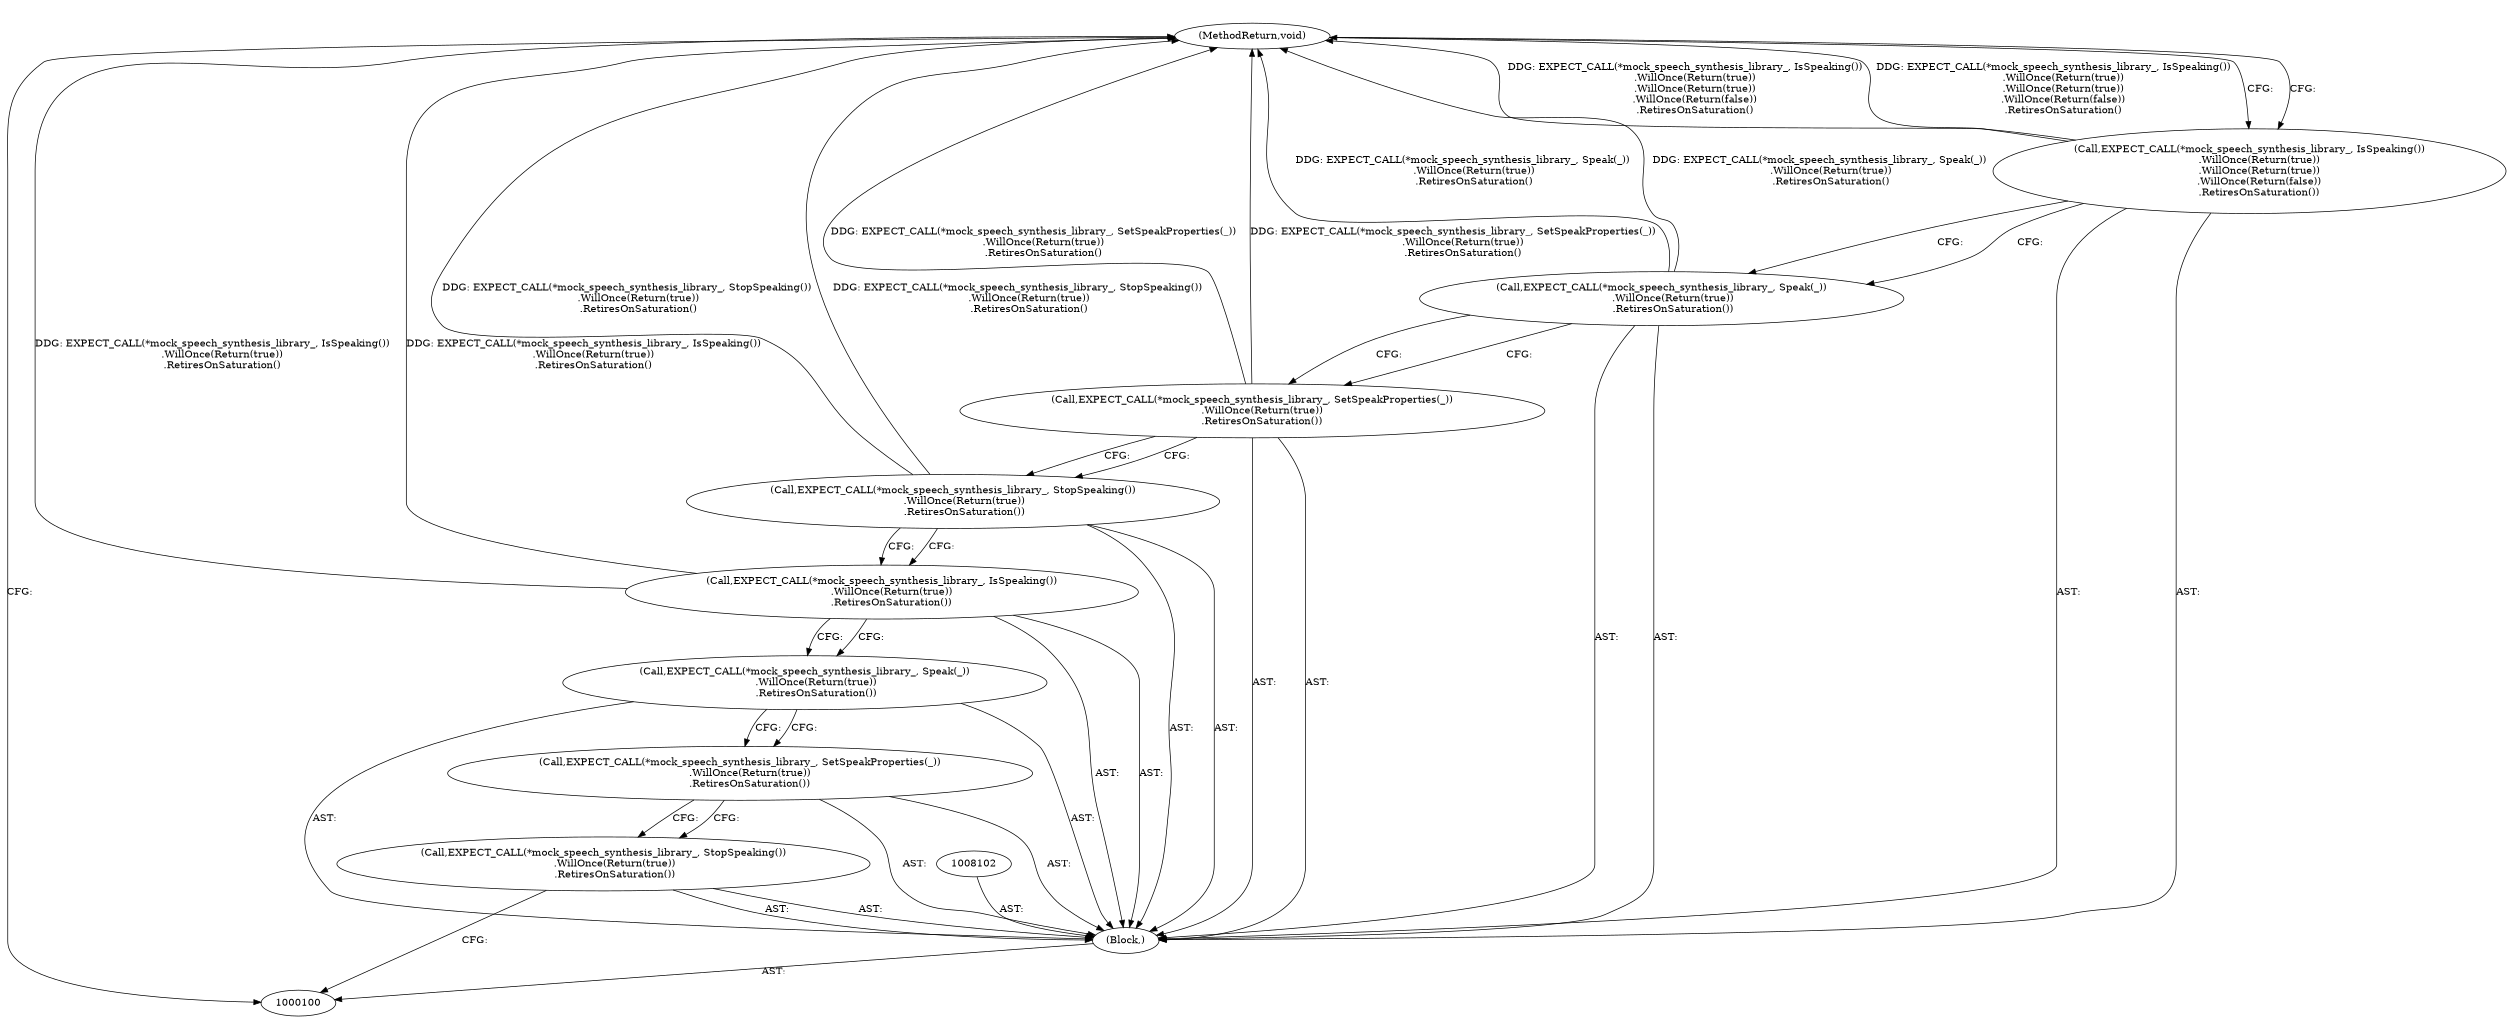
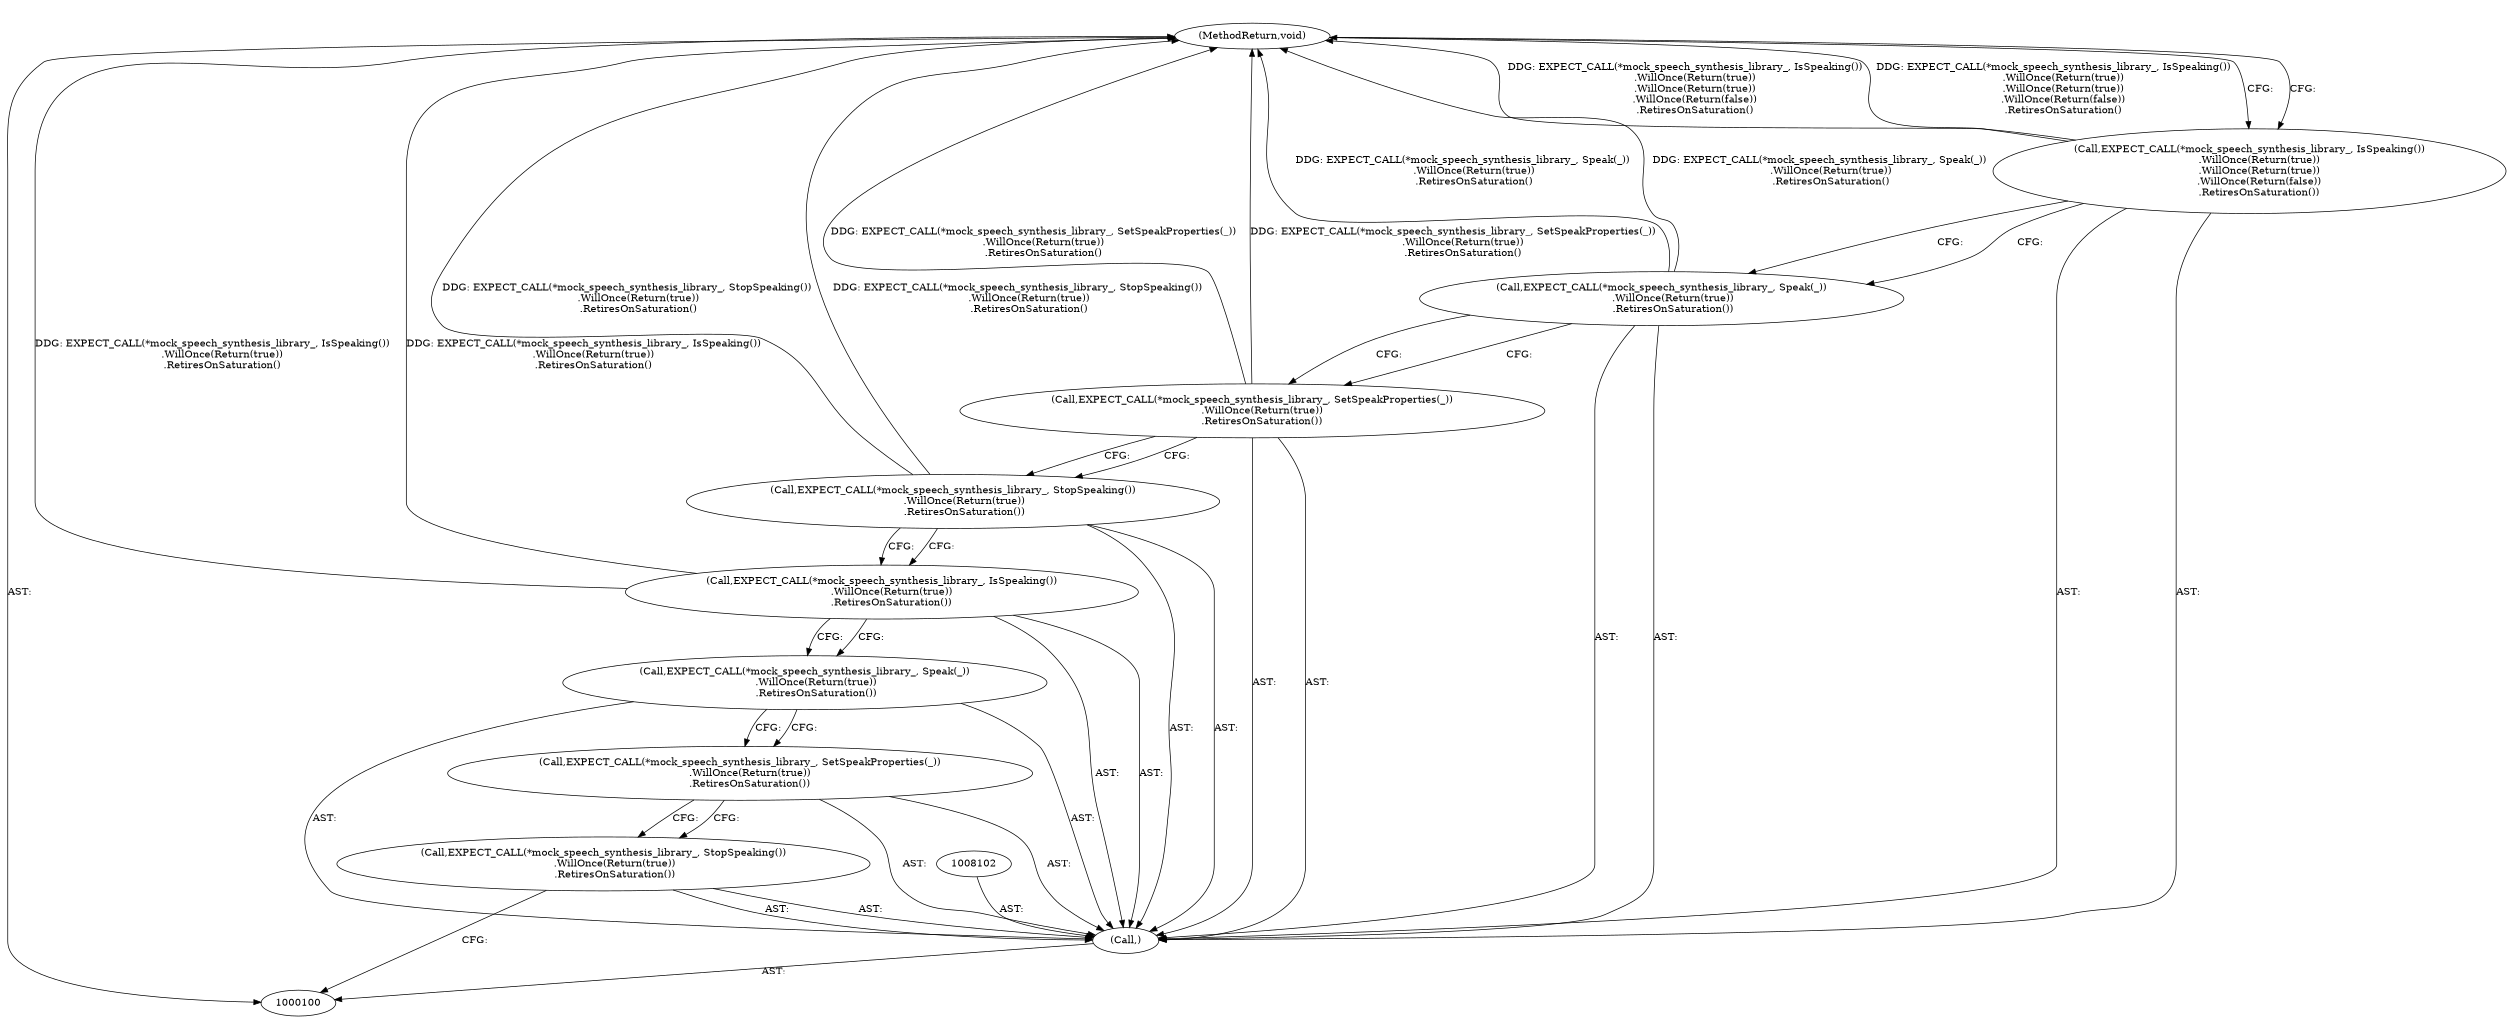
edge "(MethodReturn,void)" -> "1000100": label "CFG: " -> "AST: "
node "(Block,)": label "(Block,)" -> "(Call,)"
